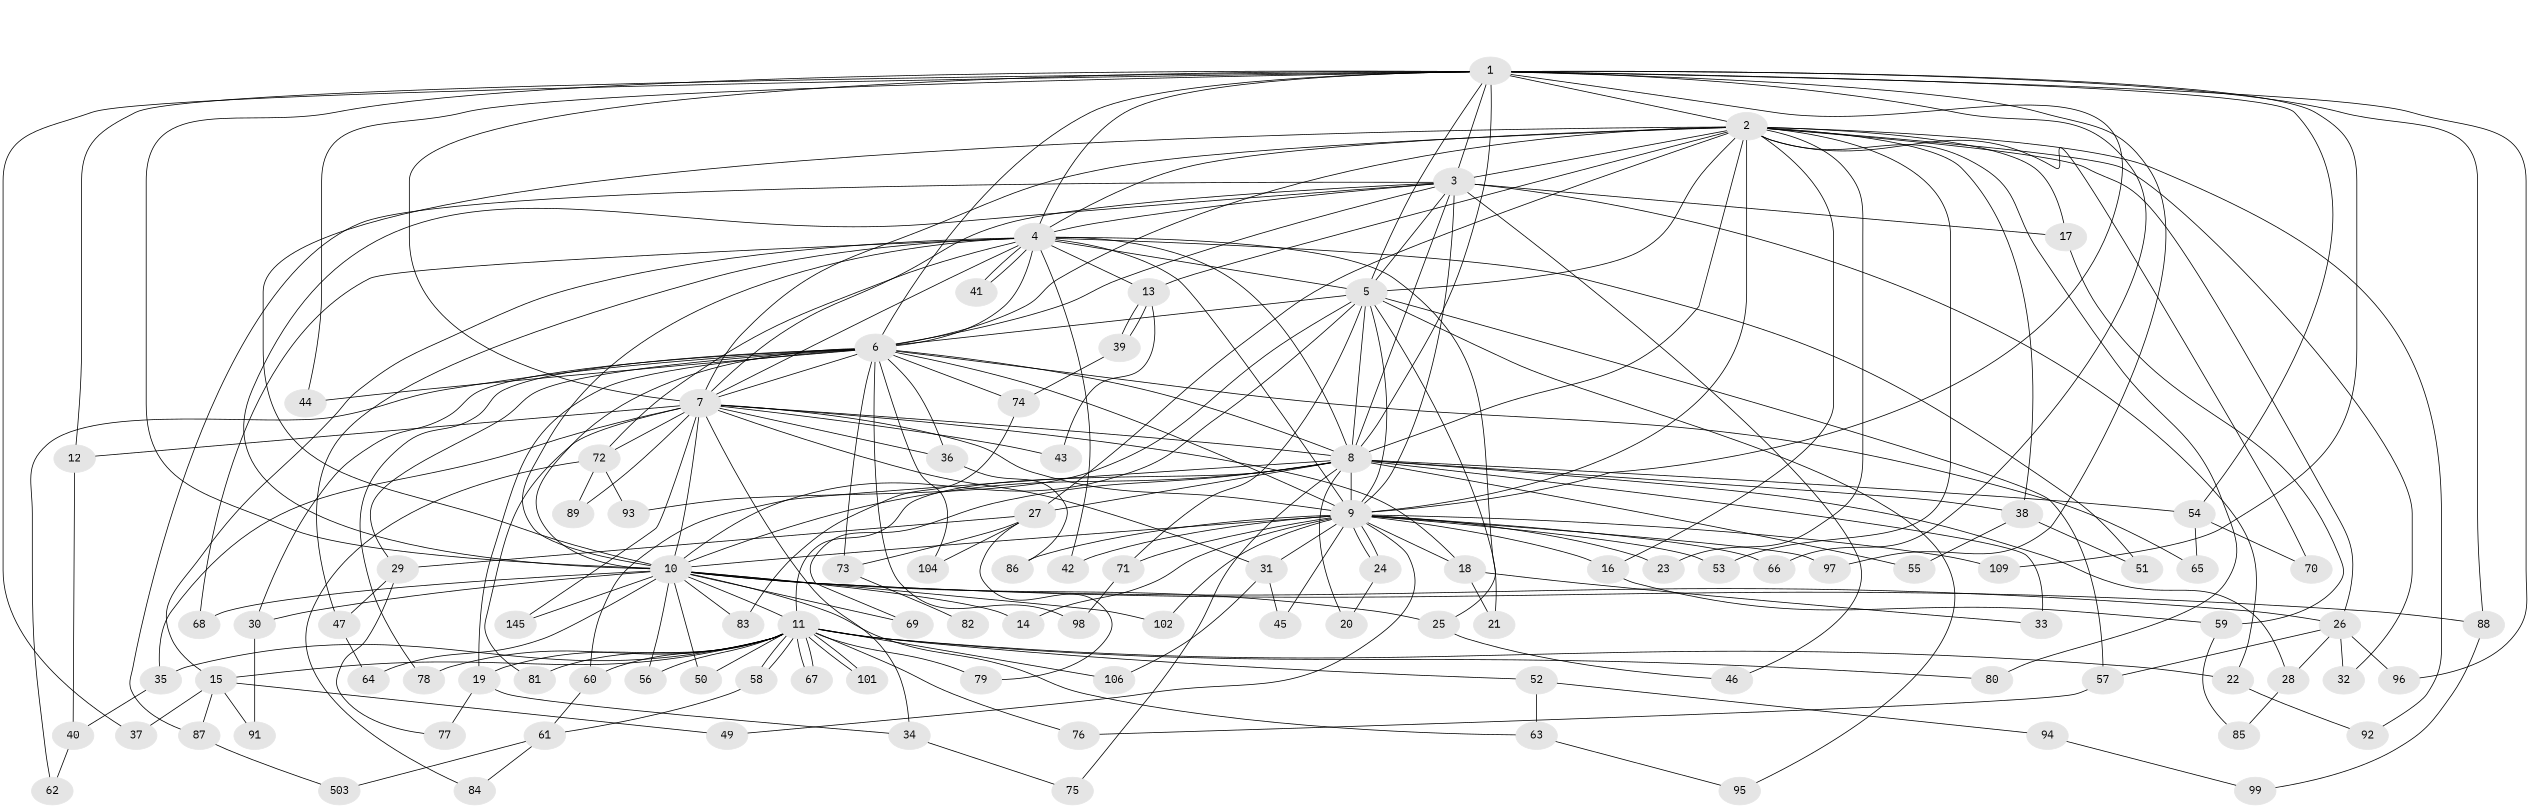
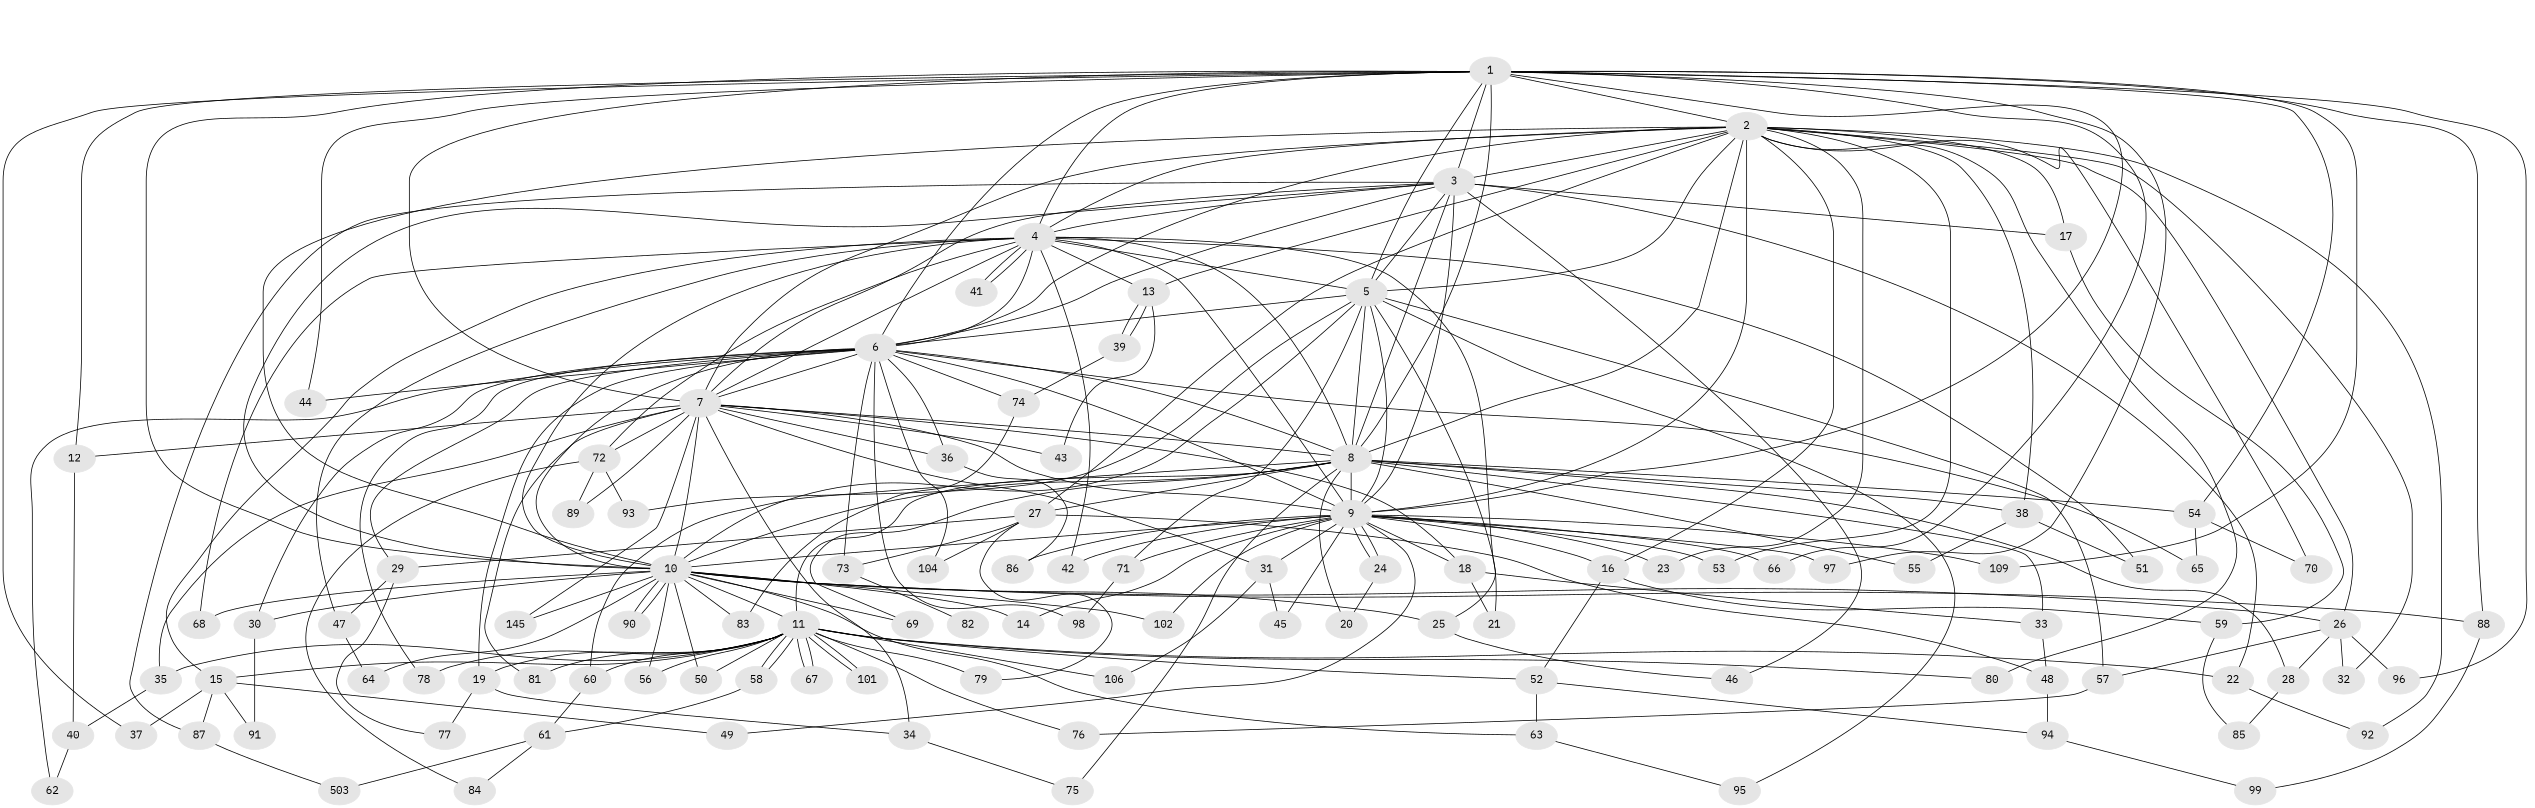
node "90": added
edge "16" -- "52": added
node "48": added
